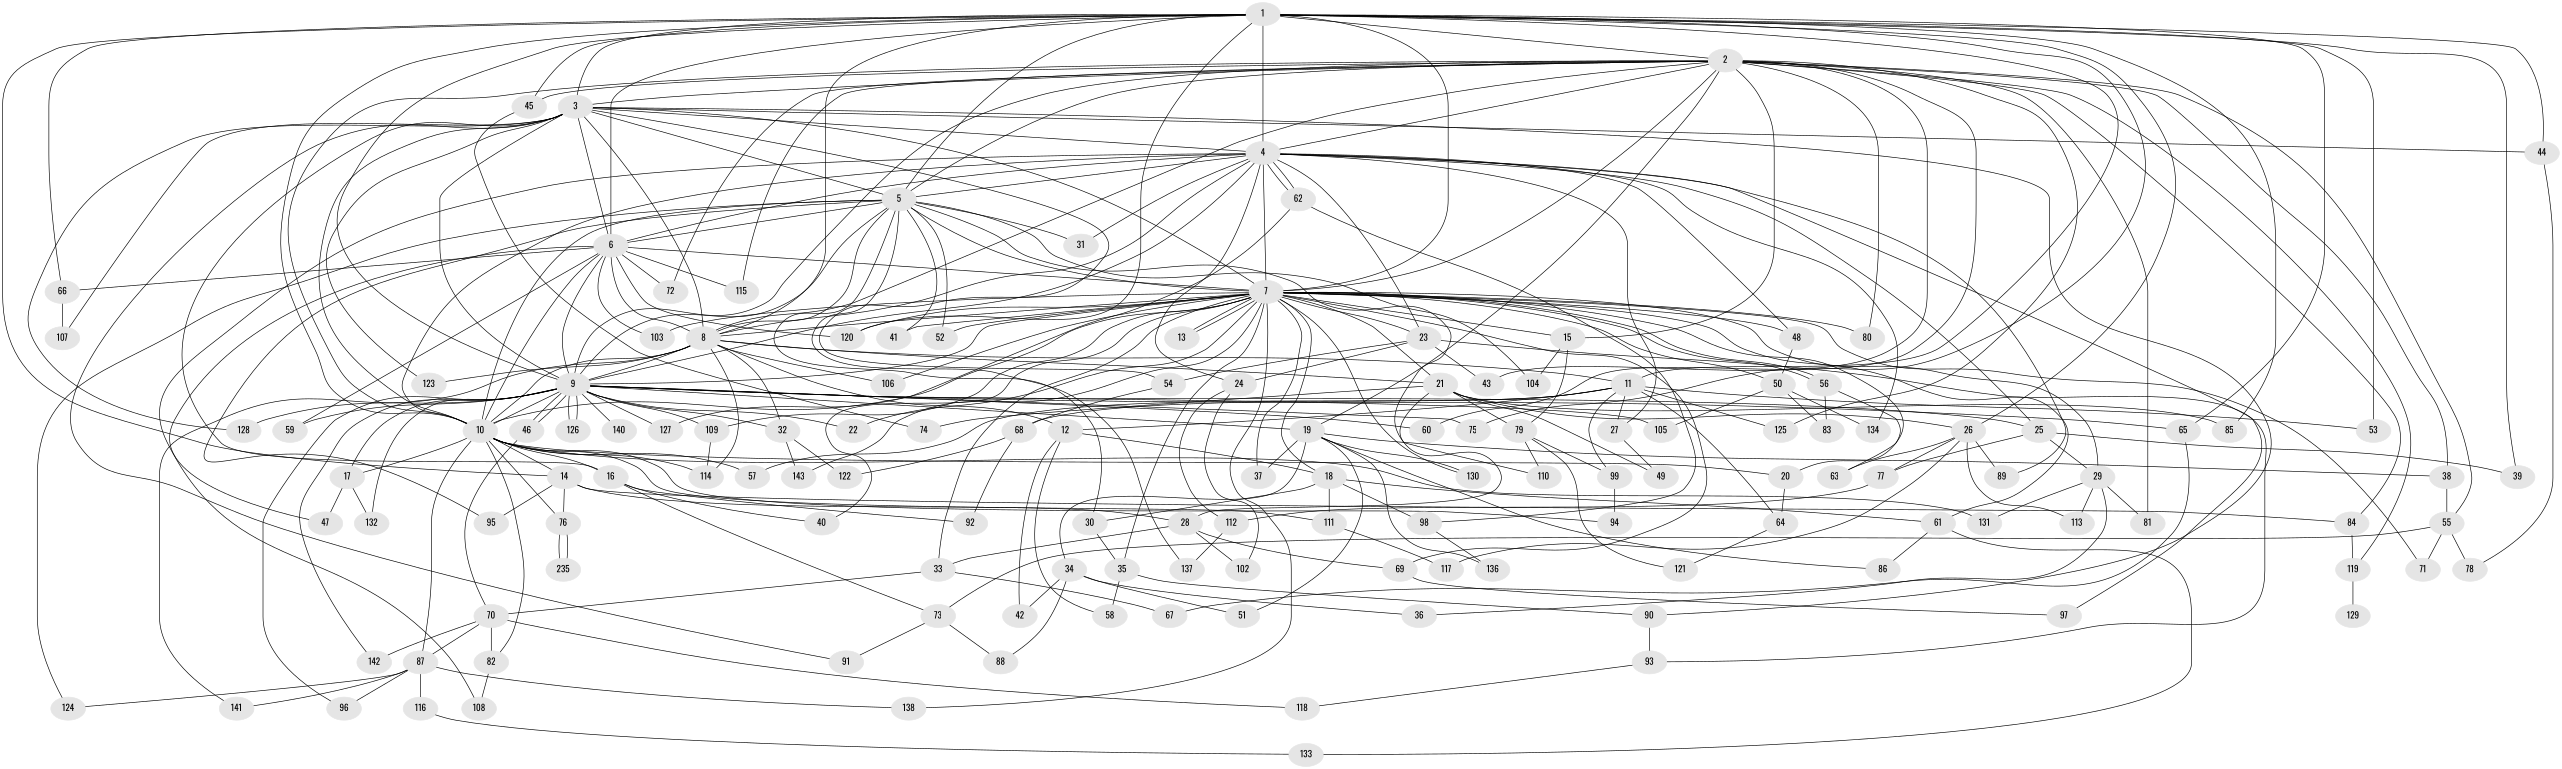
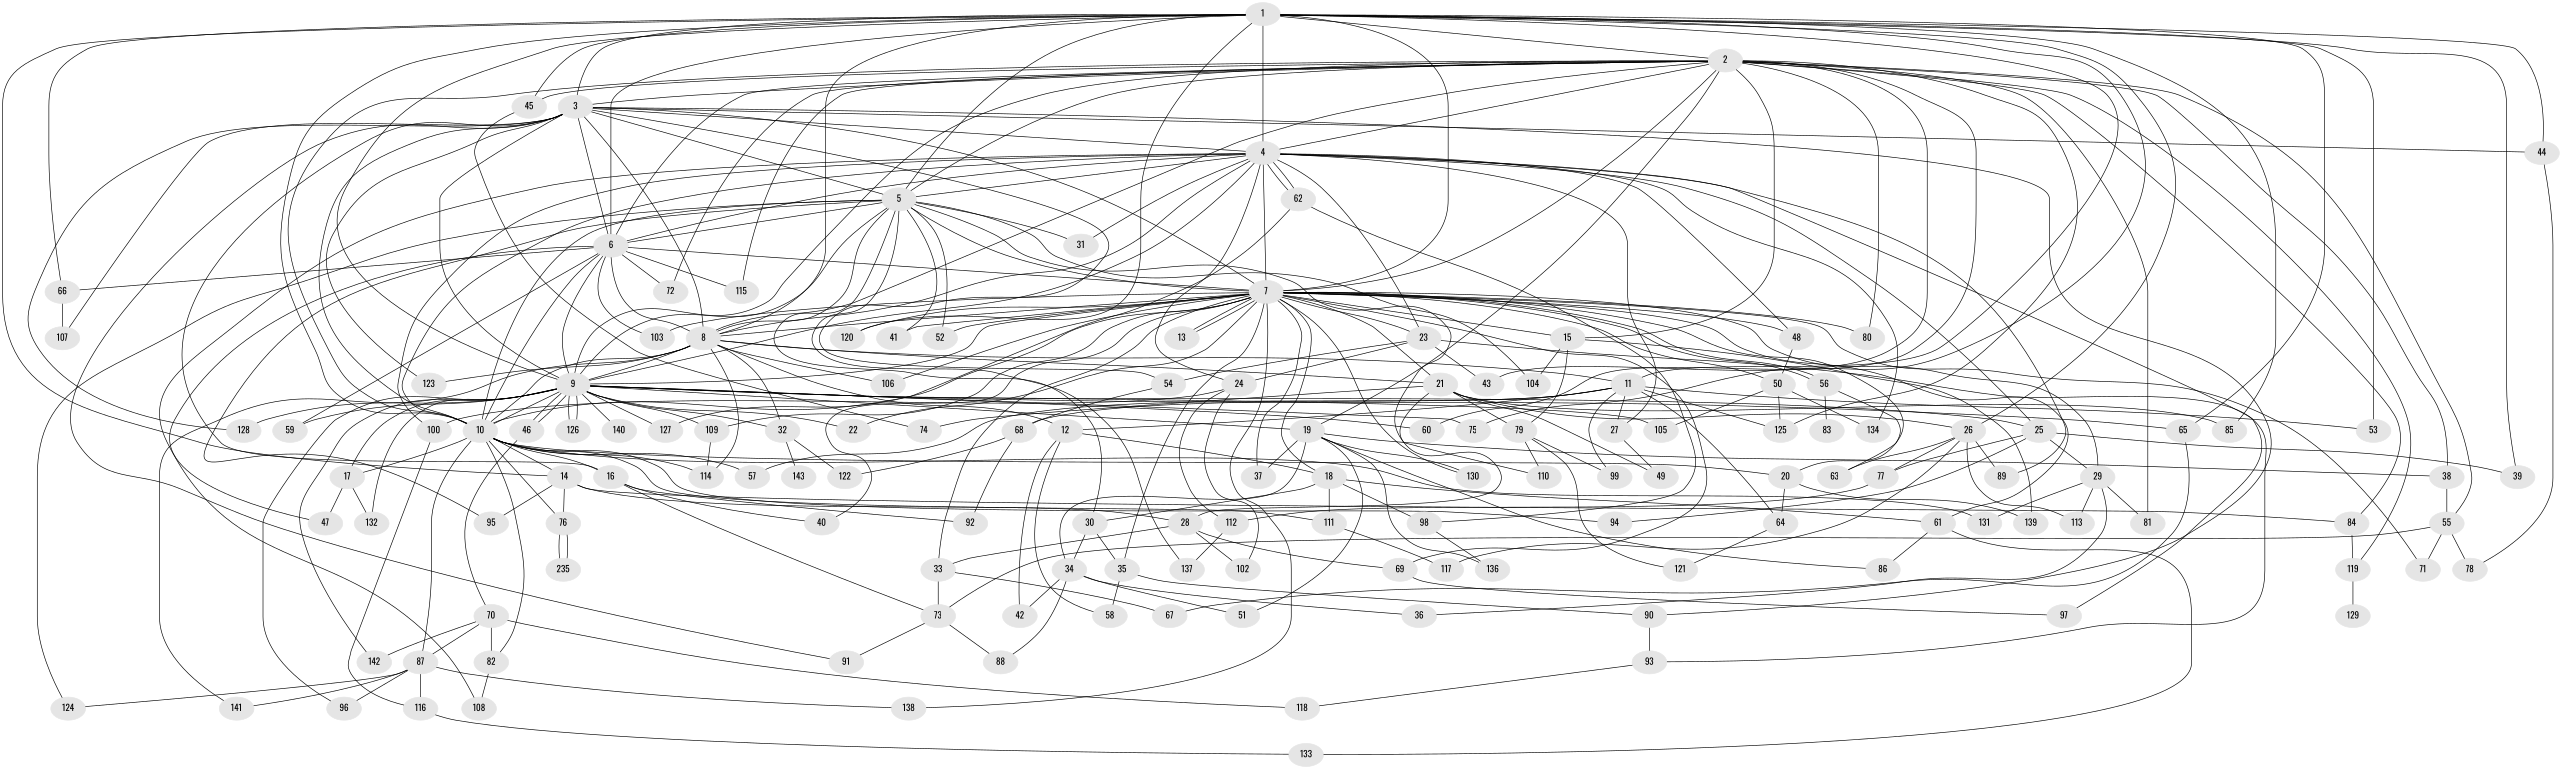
edge "6" -- "120": now "6" -- "2"
edge "7" -- "143": removed
edge "50" -- "83": now "50" -- "125"
node "100": added
edge "99" -- "94": now "25" -- "94"
node "139": added
edge "30" -- "34": added
edge "33" -- "70": now "33" -- "73"
